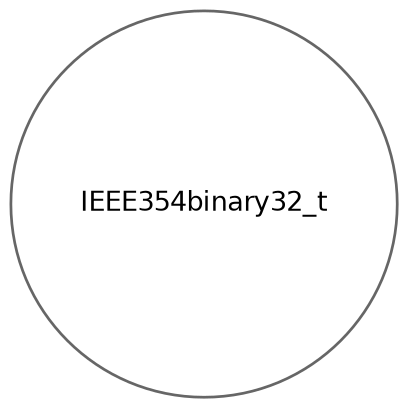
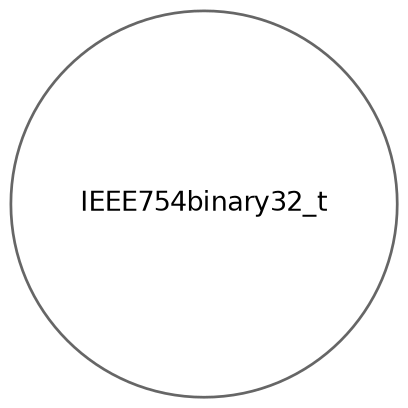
node "IEEE354binary32_t": label "IEEE354binary32_t" -> "IEEE754binary32_t"
